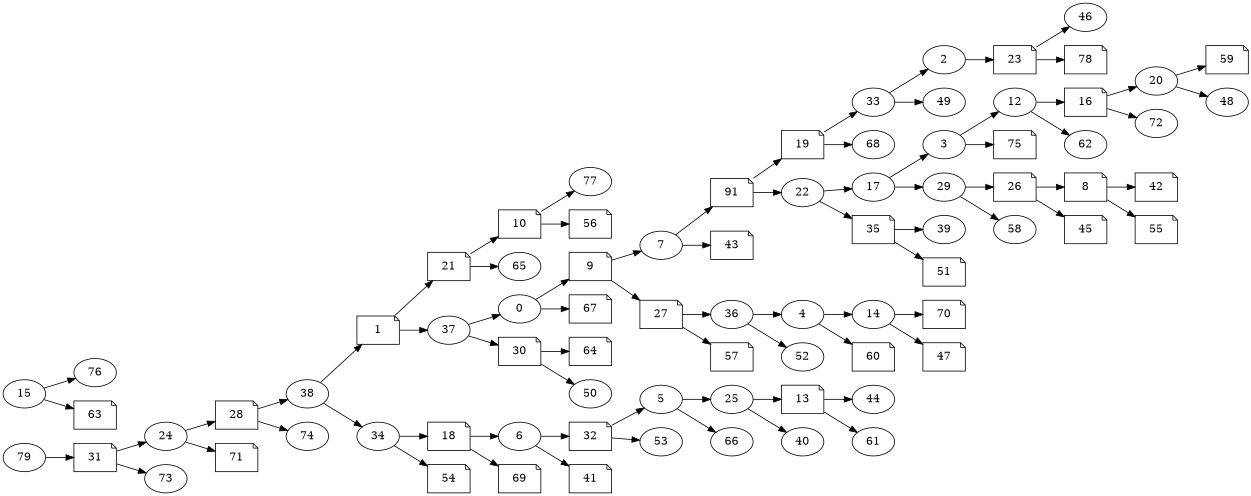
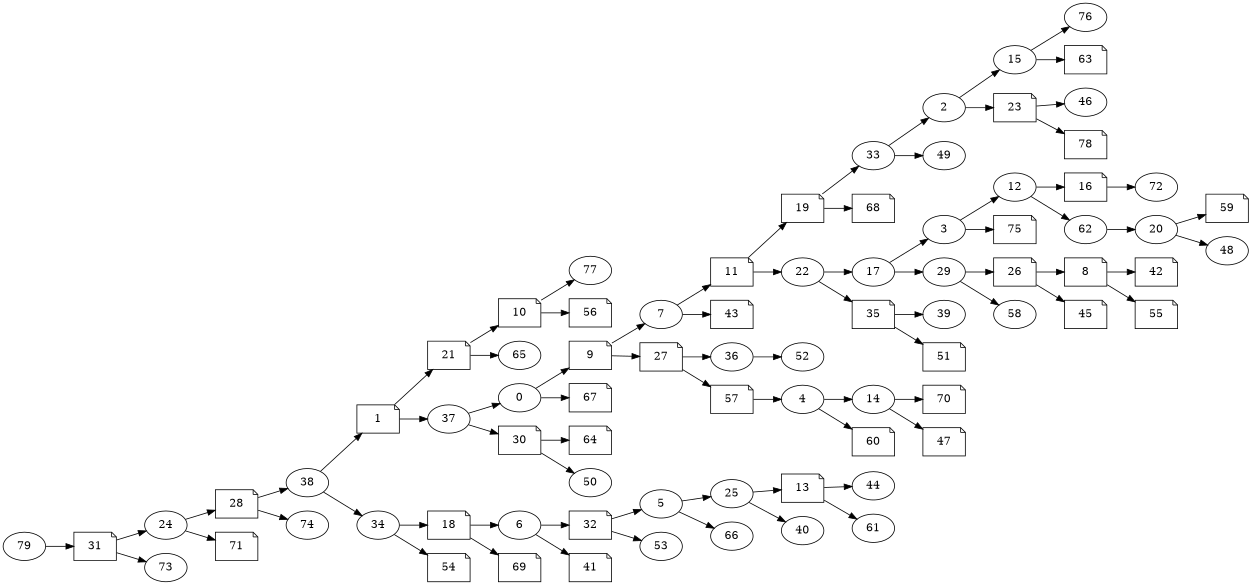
edge "2" -> "15": added
edge "16" -> "20": now "62" -> "20"
node "68": shape ellipse -> note
node "91": label "91" -> "11"
edge "36" -> "4": now "57" -> "4"
